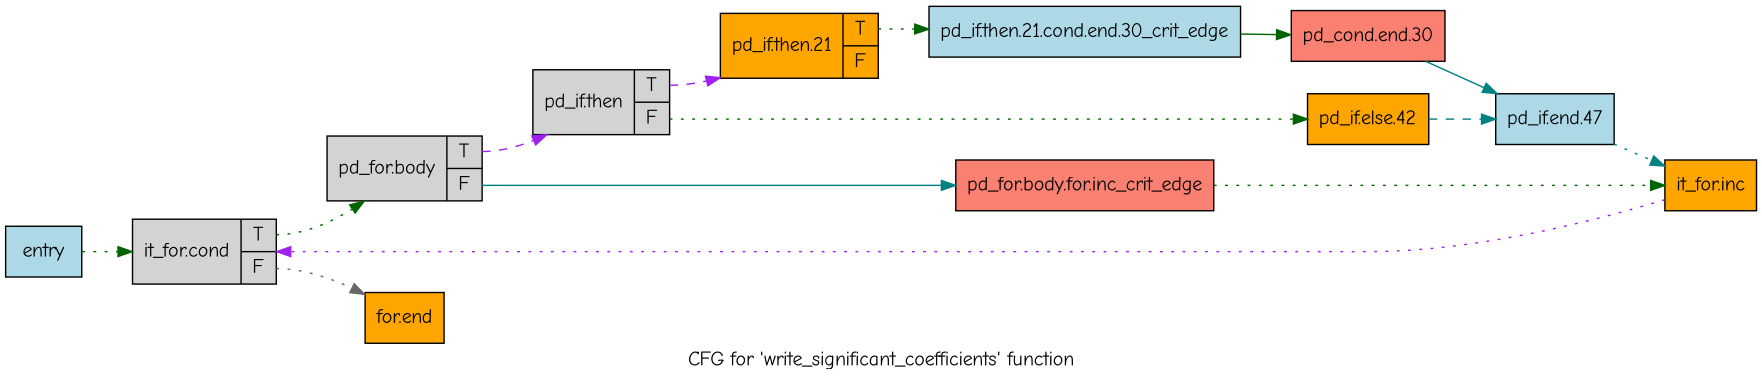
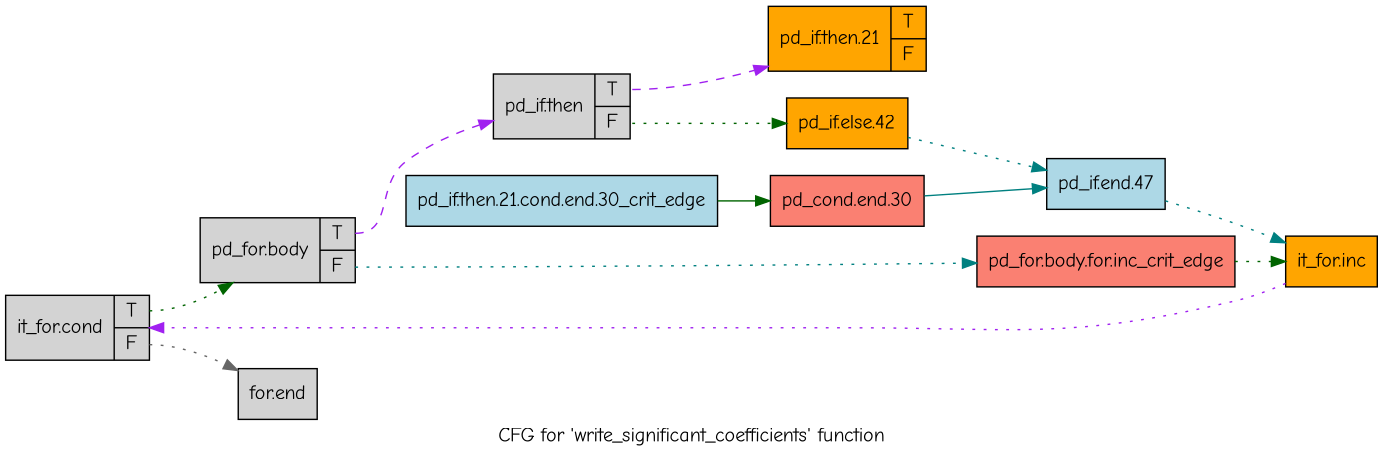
edge "pd_if.then.21" -> "pd_if.then.21.cond.end.30_crit_edge": removed
edge "pd_if.else.42" -> "pd_if.end.47": style dashed -> dotted
edge "pd_for.body" -> "pd_for.body.for.inc_crit_edge": style solid -> dotted
node "entry": removed
node "for.end": fillcolor orange -> lightgrey
